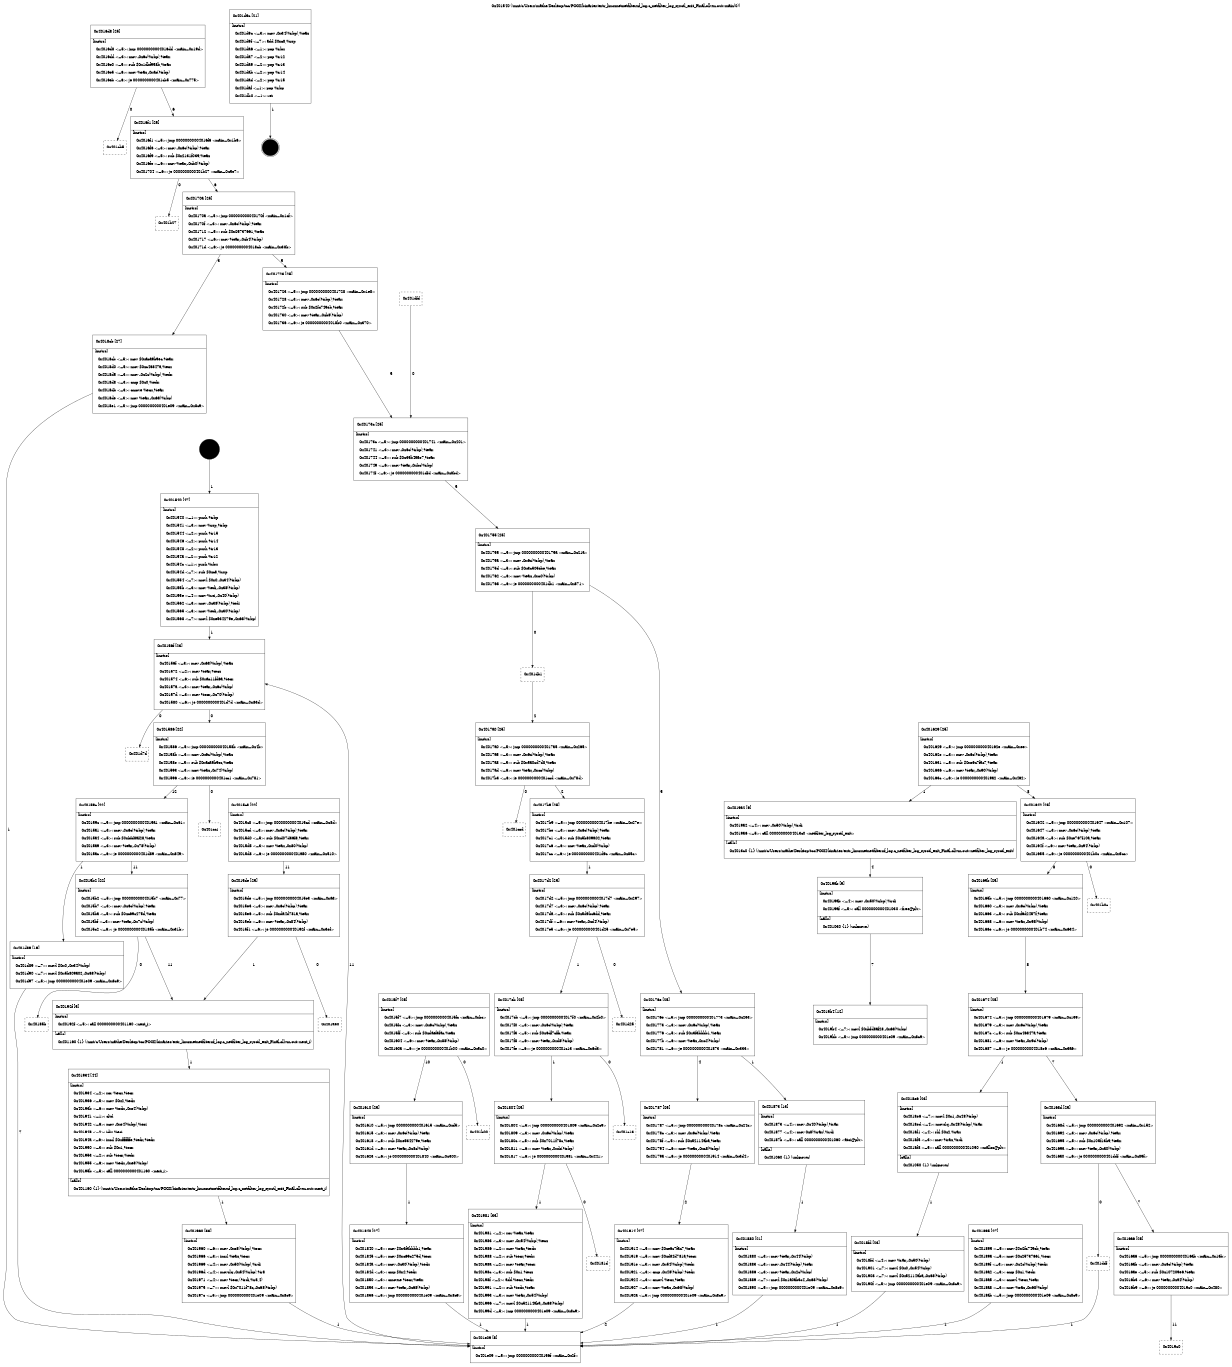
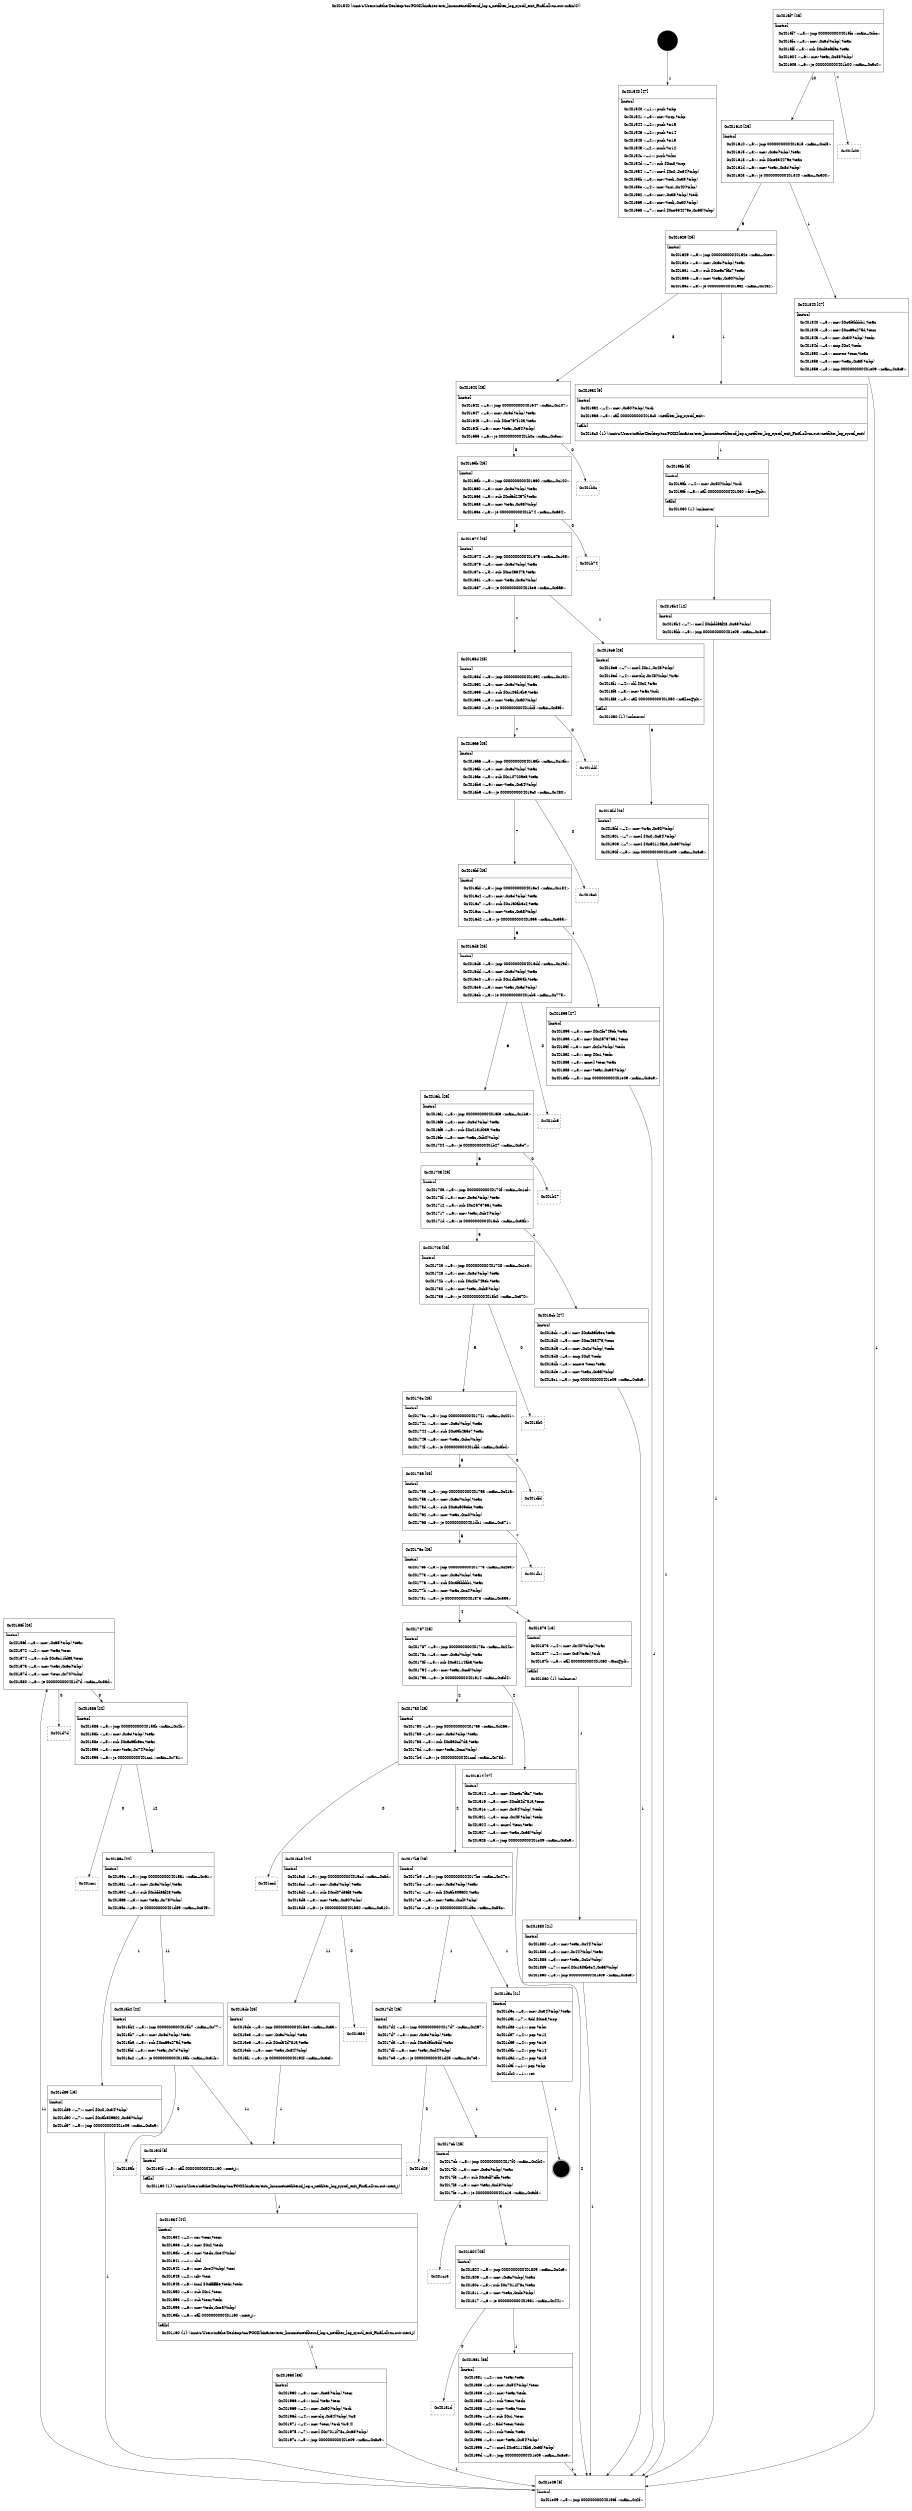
edge "0x401610 [25]" -> "0x401629 [25]": added, label "9"
edge "0x40170a [25]" -> "0x4018cb [27]": label " 3" -> " 1"
edge "0x401dfd" -> "0x40173c [25]": reversed
node "0x401b74": added
edge "0x401540 [47]" -> "0x40156f [23]": removed, label "1"
edge "0x401755 [25]" -> "0x401db1": label " 0" -> " 7"
edge "0x401db1" -> "0x4017a0 [25]": now "0x401787 [25]" -> "0x4017a0 [25]"
edge "0x4019a2 [9]" -> "0x4019ab [9]": label " 4" -> " 1"
node "0x4016bf [25]": added
edge "0x4019ab [9]" -> "0x4019b4 [12]": label " 7" -> " 1"
edge "0x4015de [25]" -> "0x401a50": now "0x4015c8 [22]" -> "0x401a50"
edge "0x4015f7 [25]" -> "0x401b00": label " 0" -> " 7"
edge "0x4017eb [25]" -> "0x401804 [25]": label " 1" -> " 3"
edge "0x401d89 [19]" -> "0x401e09 [5]": label " 7" -> " 1"
edge "0x4018e6 [23]" -> "0x4018fd [23]": label " 1" -> " 3"
edge "0x4016a6 [25]" -> "0x4019c0": label " 11" -> " 0"
edge "0x401ddf" -> "0x401e09 [5]": now "0x4019b4 [12]" -> "0x401e09 [5]"
node "0x4018b0": added
edge "0x4017b9 [25]" -> "0x401d9c [21]": added, label "1"
